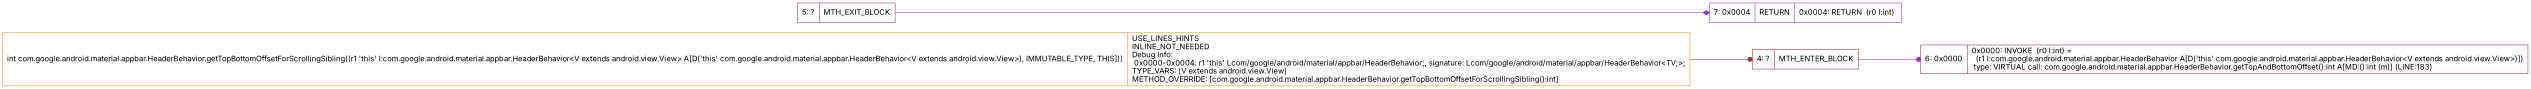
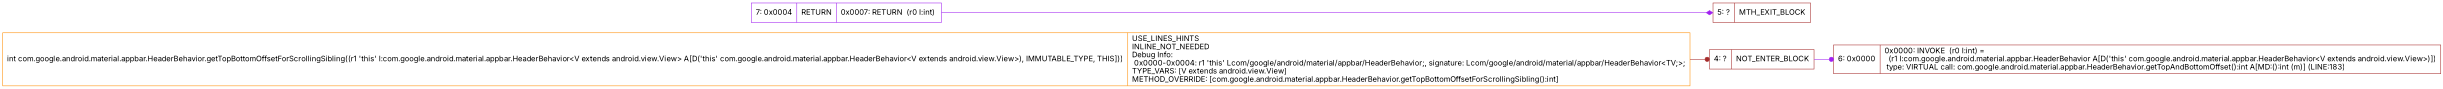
node "7: 0x0004": text "0x0004: RETURN  (r0 I:int)" -> "0x0007: RETURN  (r0 I:int)"
edge "5: ?" -> "7: 0x0004": reversed
node "4: ?": text "MTH_ENTER_BLOCK" -> "NOT_ENTER_BLOCK"
